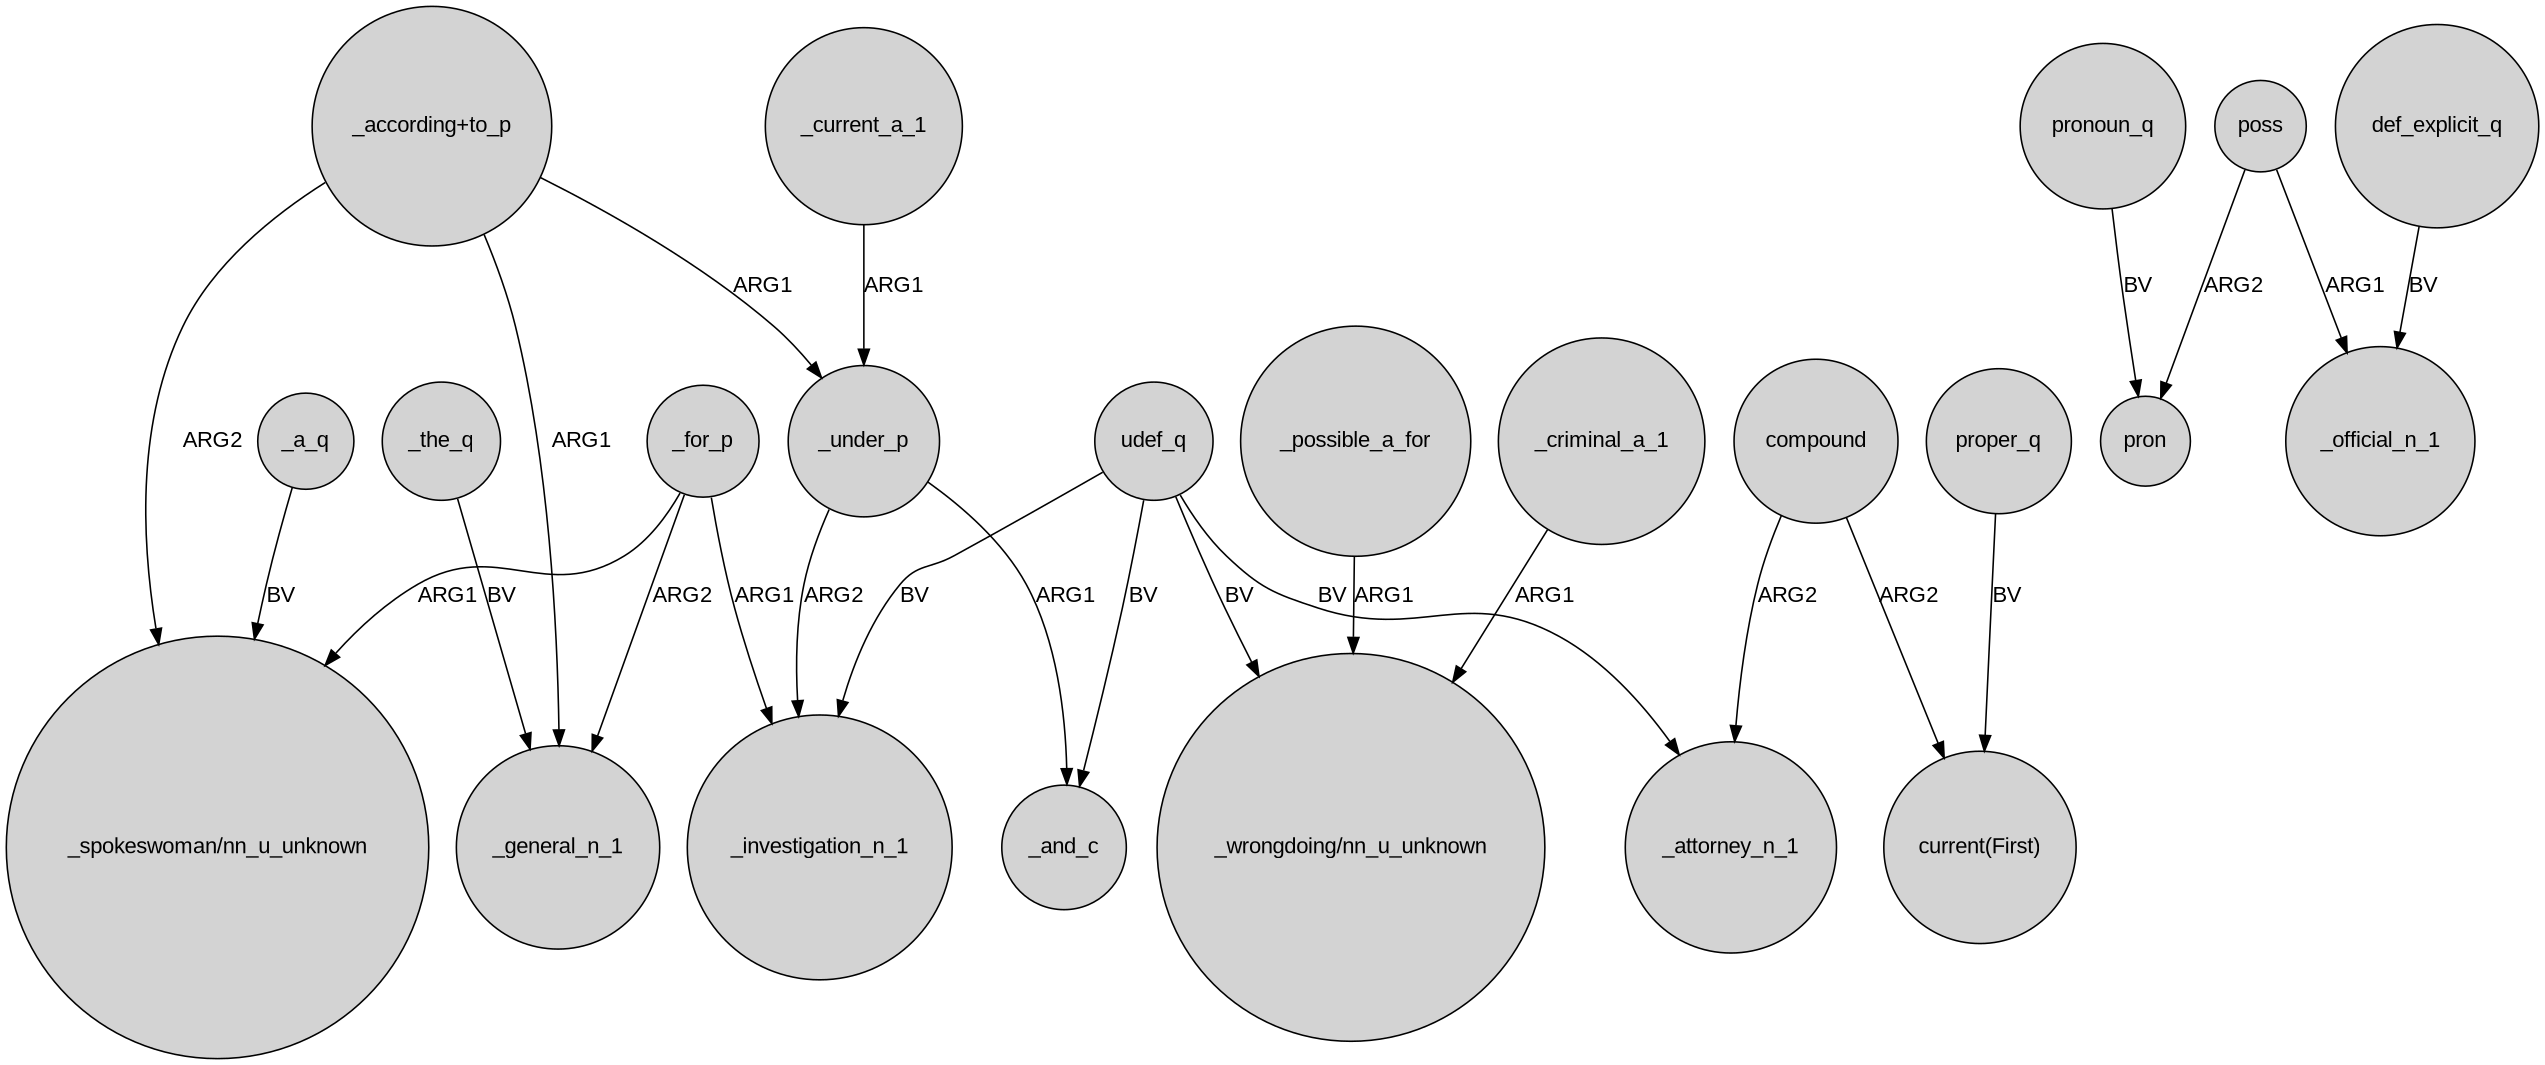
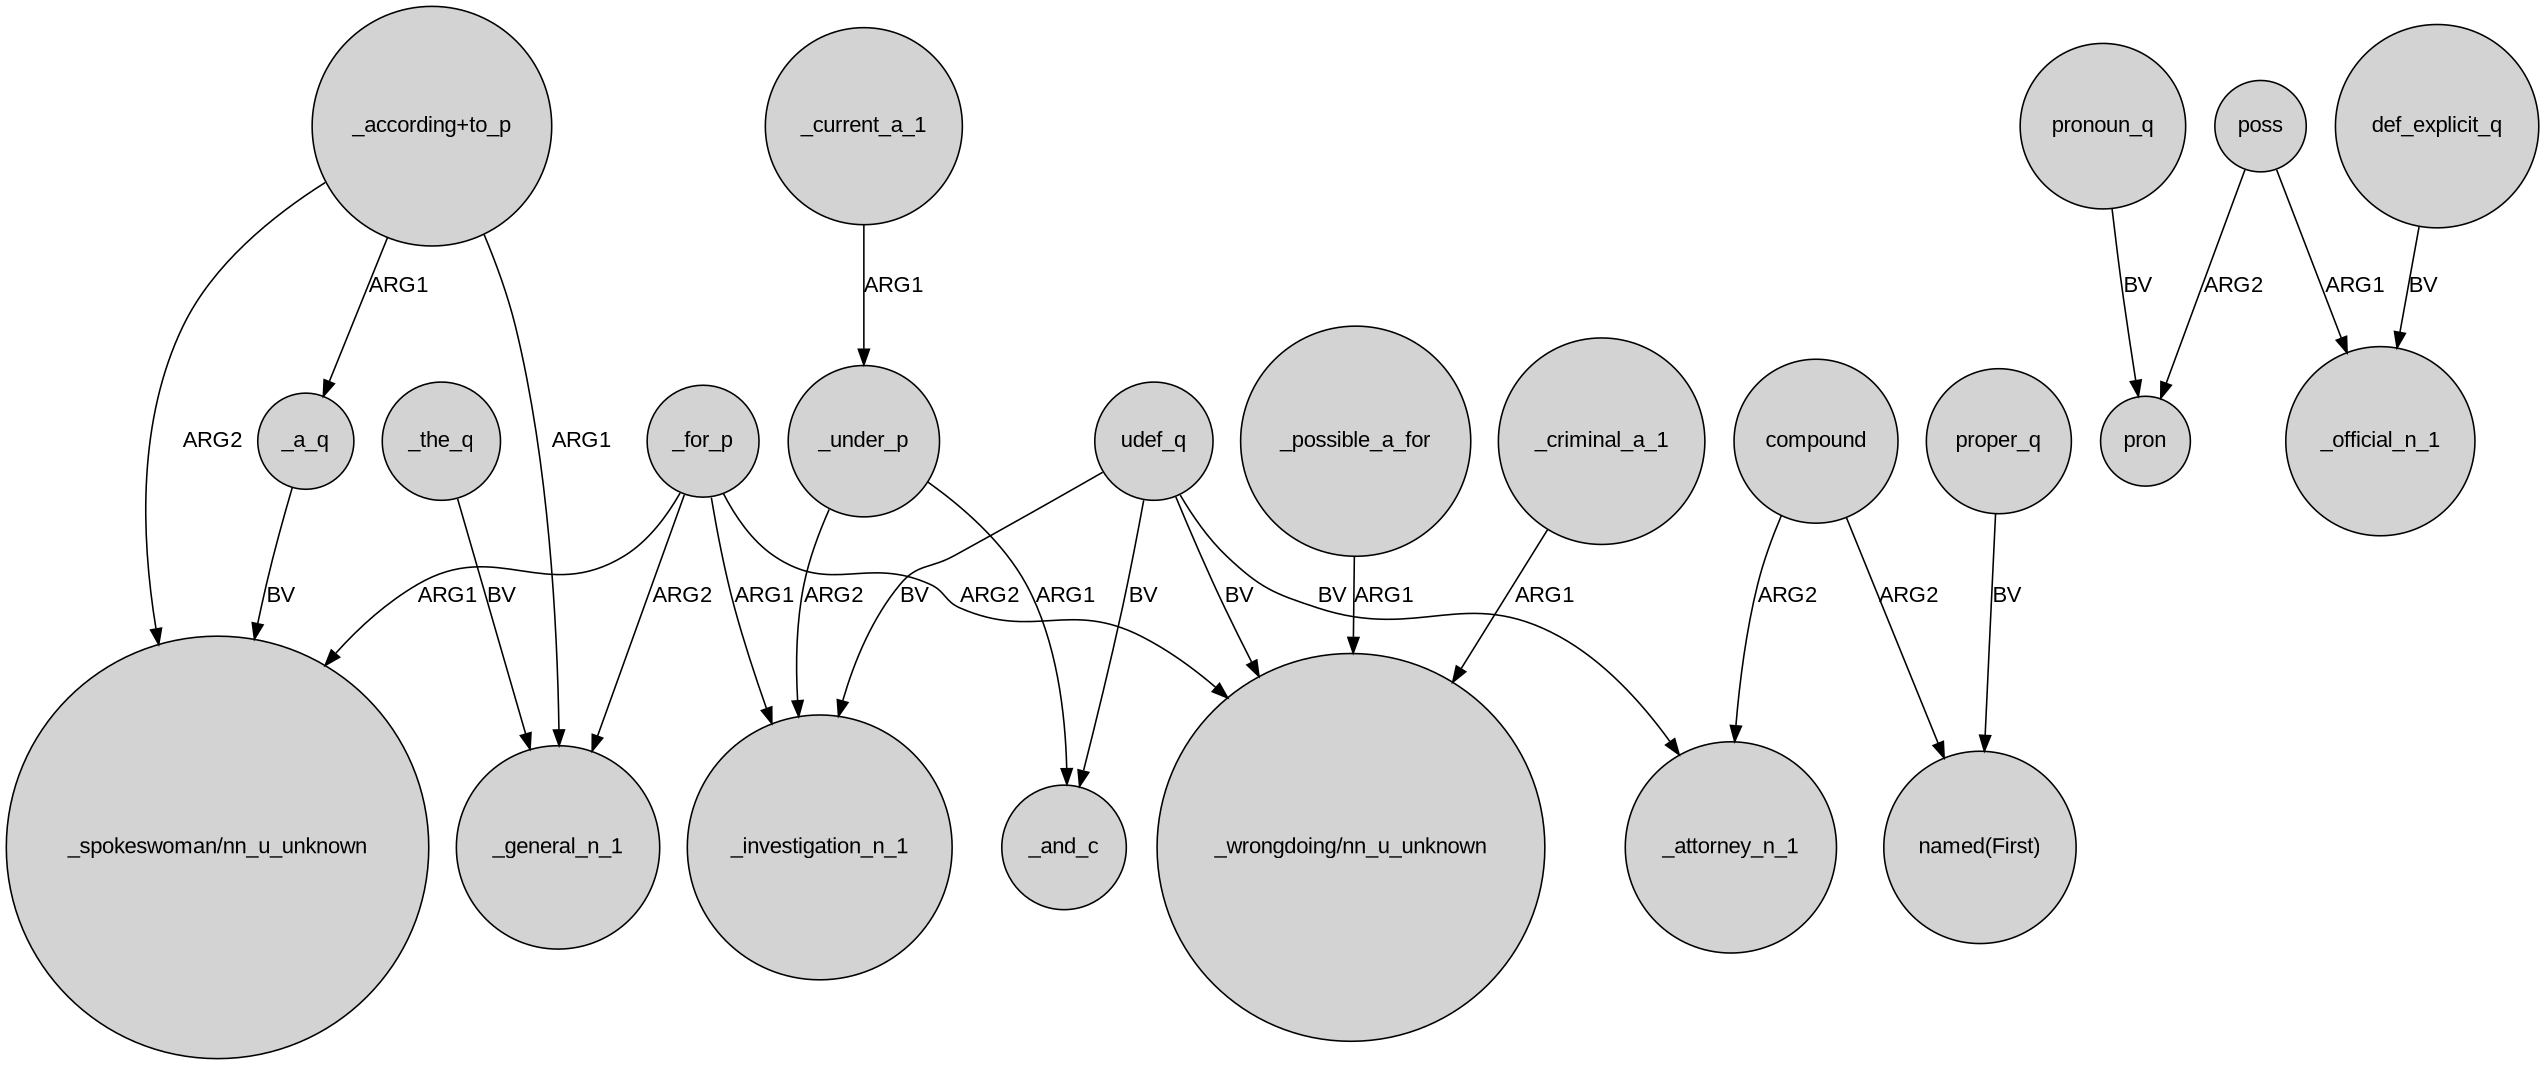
edge "_according+to_p" -> "_under_p": now "_according+to_p" -> "_a_q"
edge "_for_p" -> "_wrongdoing/nn_u_unknown": added, label "ARG2"
node "current(First)": label "current(First)" -> "named(First)"
